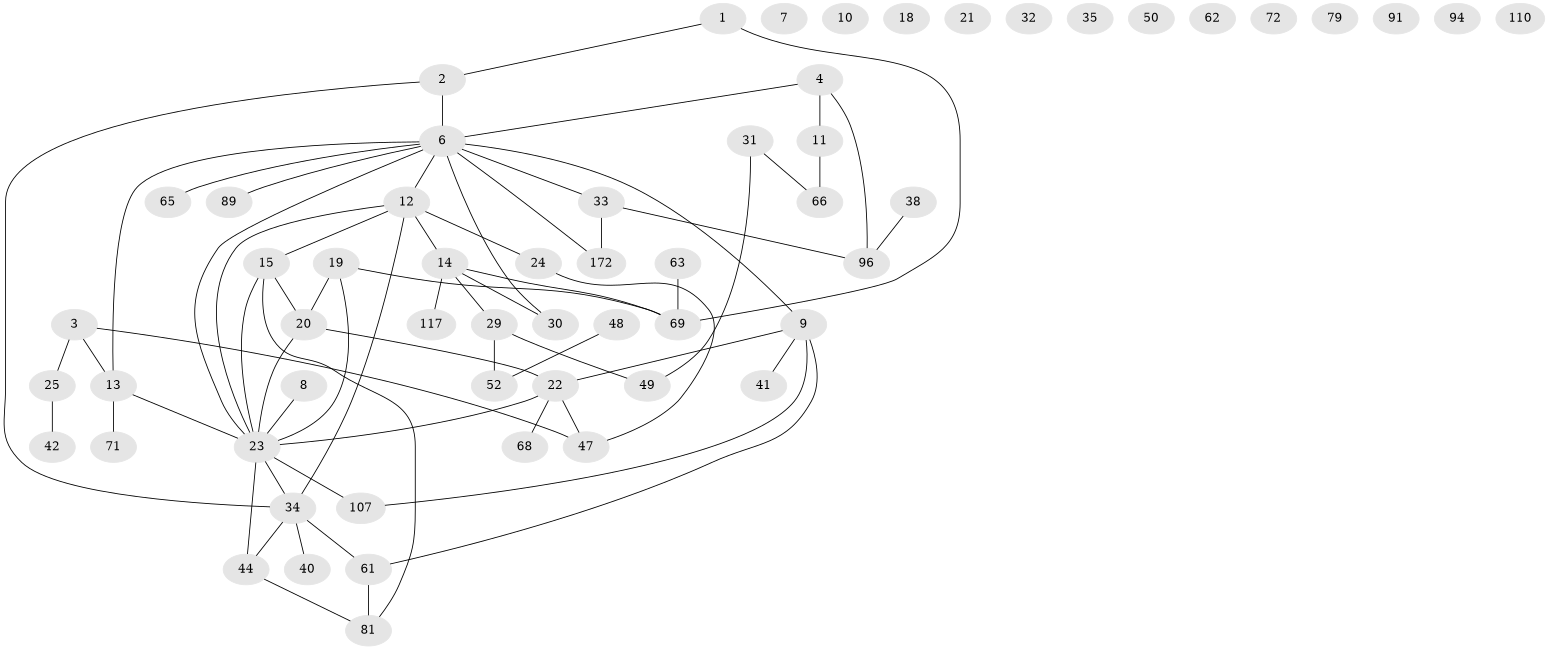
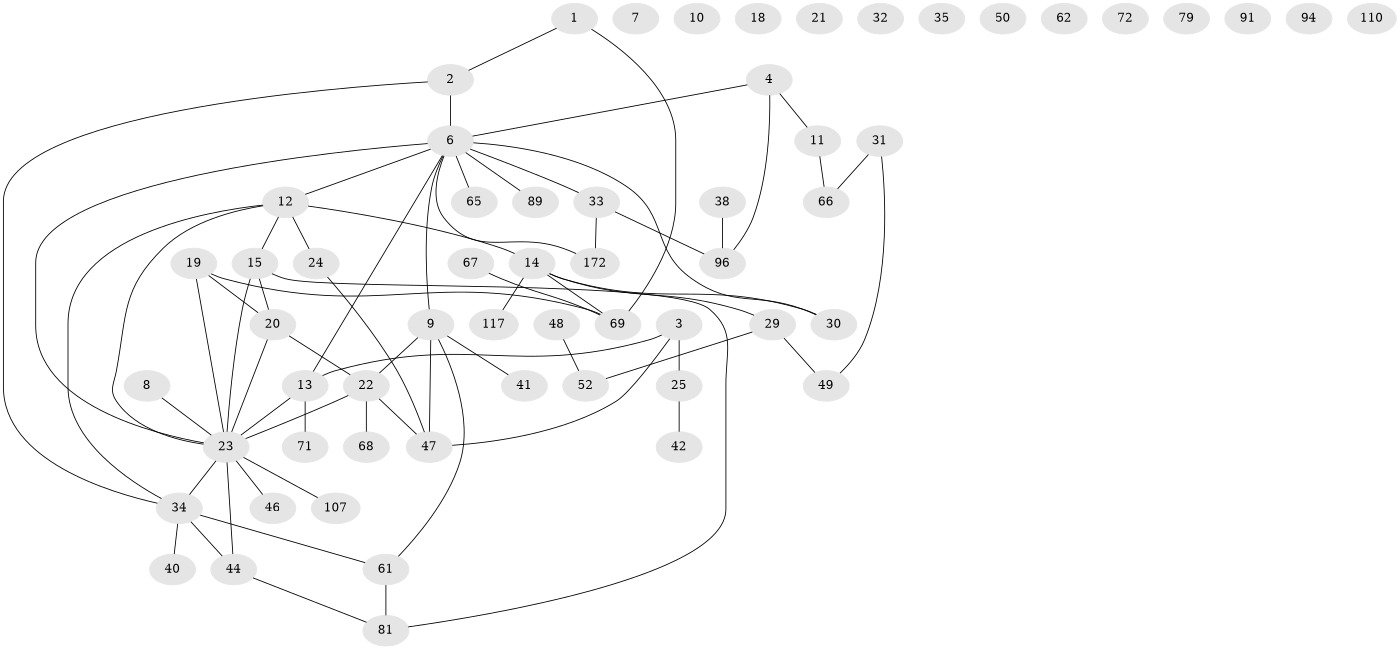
node "63": label "63" -> "67"
edge "9" -- "107": now "9" -- "47"
node "46": added
